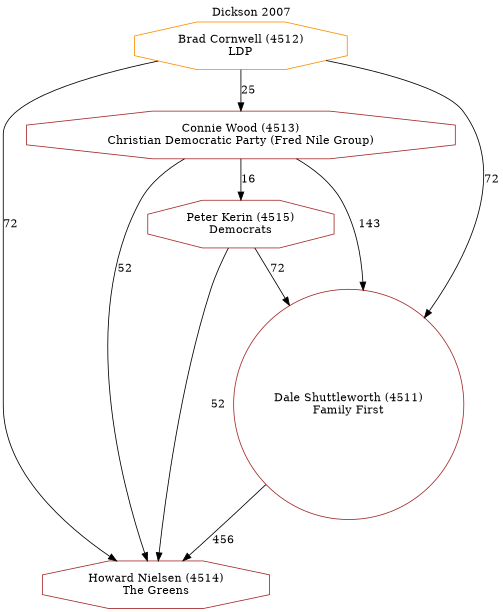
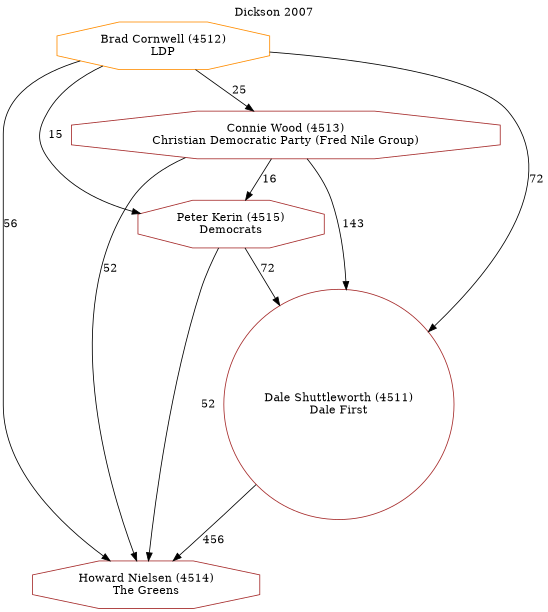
edge "Brad Cornwell (4512) LDP" -> "Peter Kerin (4515) Democrats": added, label "15"
edge "Brad Cornwell (4512) LDP" -> "Howard Nielsen (4514) The Greens": label "72" -> "56"
node "Dale Shuttleworth (4511) Family First": label "Dale Shuttleworth (4511) Family First" -> "Dale Shuttleworth (4511) Dale First"
